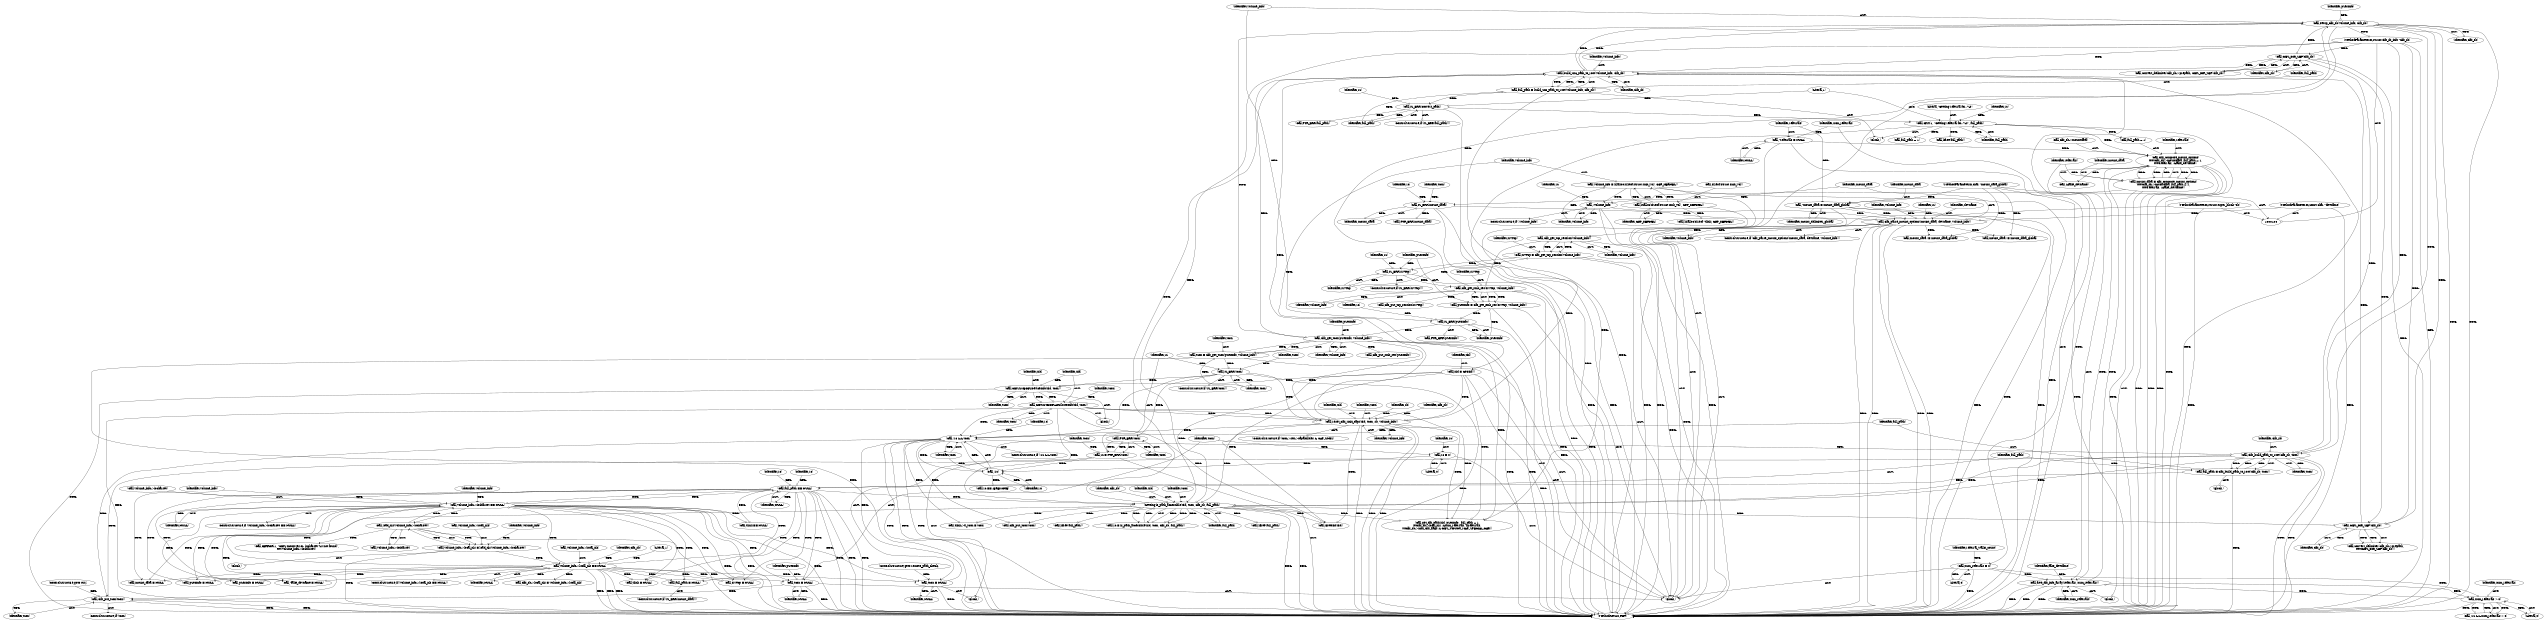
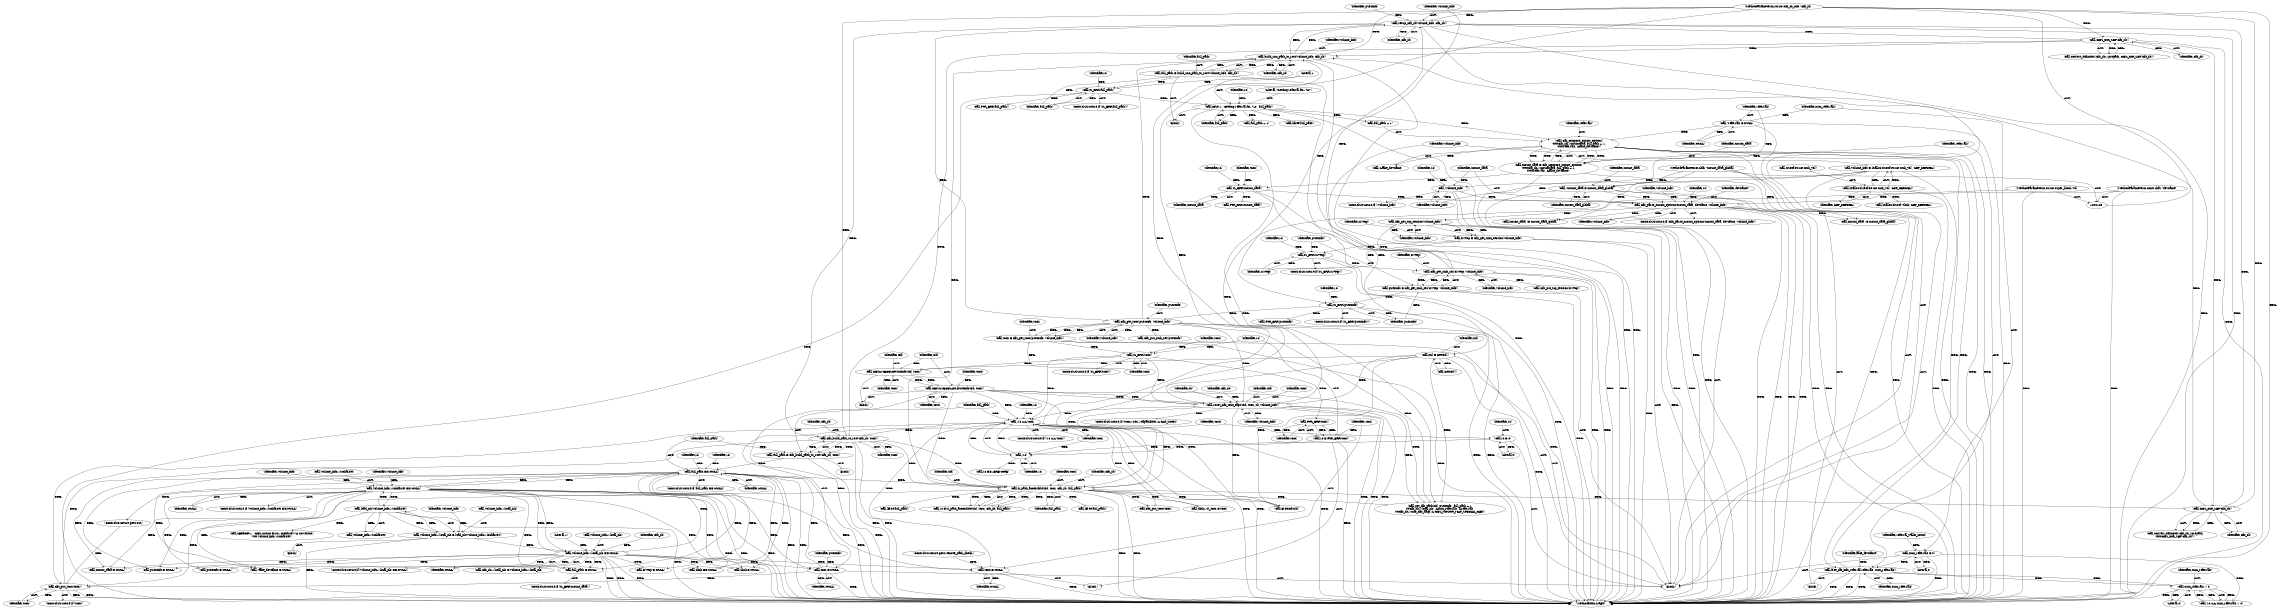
edge "(Call,setup_cifs_sb(volume_info, cifs_sb))" -> "(MethodParameterIn,struct cifs_sb_info *cifs_sb)": reversed
node "(Call,IS_ERR(convert_path))": label "(Call,IS_ERR(convert_path))" -> "(Call,IS_ERR(full_path))"
node "(Call,cifs_sb->mountdata)": removed
edge "(Call,!volume_info)" -> "(ControlStructure,if (!volume_info))": label "AST: " -> "DDG: "
node "(Identifier,mount_delimiter_global)": label "(Identifier,mount_delimiter_global)" -> "(Identifier,mount_data_global)"
node "1000124": label "1000124" -> "1000123"
node "(Call,srvTcp = cifs_get_tcp_session(volume_info))": label "(Call,srvTcp = cifs_get_tcp_session(volume_info))" -> "(Call,srvTcp = cifs_get_unix_session(volume_info))"
node "(ControlStructure,if (IS_ERR(pSesInfo)))": added
edge "(Call,tcon = cifs_get_tcon(pSesInfo, volume_info))" -> "(Call,cifs_get_tcon(pSesInfo, volume_info))": added, label "CFG:"
edge "(Call,IS_ERR(pSesInfo))" -> "(Call,PTR_ERR(pSesInfo))": label "AST: " -> "DDG: "
edge "(MethodParameterIn,struct cifs_sb_info *cifs_sb)" -> "(MethodReturn,RET)": label "CFG: " -> "DDG: "
node "(Call,GetXid())": added
edge "(Identifier,sb)" -> "(Call,reset_cifs_unix_caps(xid, tcon, sb, volume_info))": label "DDG: " -> "AST: "
edge "(Call,reset_cifs_unix_caps(xid, tcon, sb, volume_info))" -> "(ControlStructure,if (tcon->ses->capabilities & CAP_UNIX))": label "AST: " -> "DDG: "
edge "(Call,!rc && tcon)" -> "(Call,cifs_build_path_to_root(cifs_sb, tcon))": label "CFG: " -> "DDG: "
edge "(Call,IS_ERR(pSesInfo))" -> "(MethodReturn,RET)": label "AST: " -> "DDG: "
node "(ControlStructure,if (full_path == NULL))": added
edge "(Call,IS_ERR(tcon))" -> "(MethodReturn,RET)": removed, label "DDG:"
node "(Getting,is_path_accessible(xid, tcon, cifs_sb, full_path))": label "(Getting,is_path_accessible(xid, tcon, cifs_sb, full_path))" -> "(Call,is_path_accessible(xid, tcon, cifs_sb, full_path))"
edge "(Call,volume_info->iocharset == NULL)" -> "(Call,srvTcp = NULL)": now "(Call,volume_info->iocharset == NULL)" -> "(ControlStructure,goto out;)"
edge "(Call,rc = PTR_ERR(tcon))" -> "(MethodReturn,RET)": label "AST: " -> "DDG: "
edge "(Call,volume_info->iocharset == NULL)" -> "(Call,*fake_devname = NULL)": label "DDG: " -> "CFG: "
edge "(Call,volume_info->local_nls == NULL)" -> "(Call,tlink == NULL)": added, label "DDG:"
edge "(Call,volume_info->local_nls == NULL)" -> "(Call,*fake_devname = NULL)": label "CFG: " -> "DDG: "
edge "(Call,num_referrals = 0)" -> "(Call,num_referrals > 0)": now "(Call,num_referrals = 0)" -> "(Call,!rc && num_referrals > 0)"
node "(Call,free_dfs_info_array(referrals, num_referrals))": label "(Call,free_dfs_info_array(referrals, num_referrals))" -> "(Call,free_dfs_info_referral(referrals, num_referrals))"
edge "(Call,CIFSSMBQFSDeviceInfo(xid, tcon))" -> "(MethodReturn,RET)": removed, label "DDG:"
